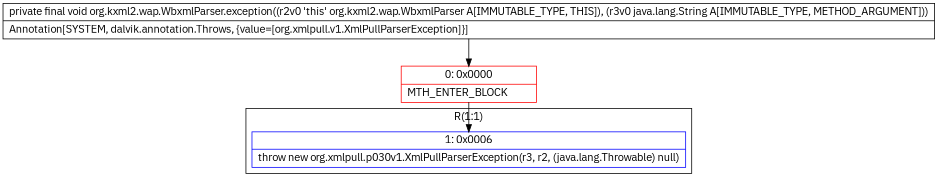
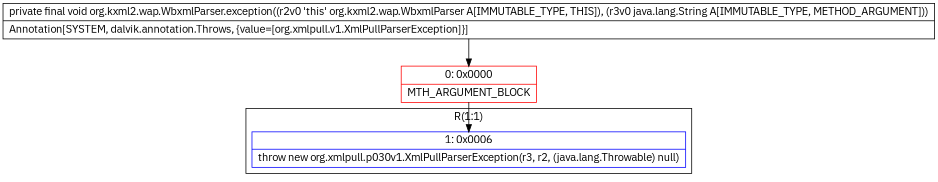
node "0: 0x0000": text "MTH_ENTER_BLOCK" -> "MTH_ARGUMENT_BLOCK"
